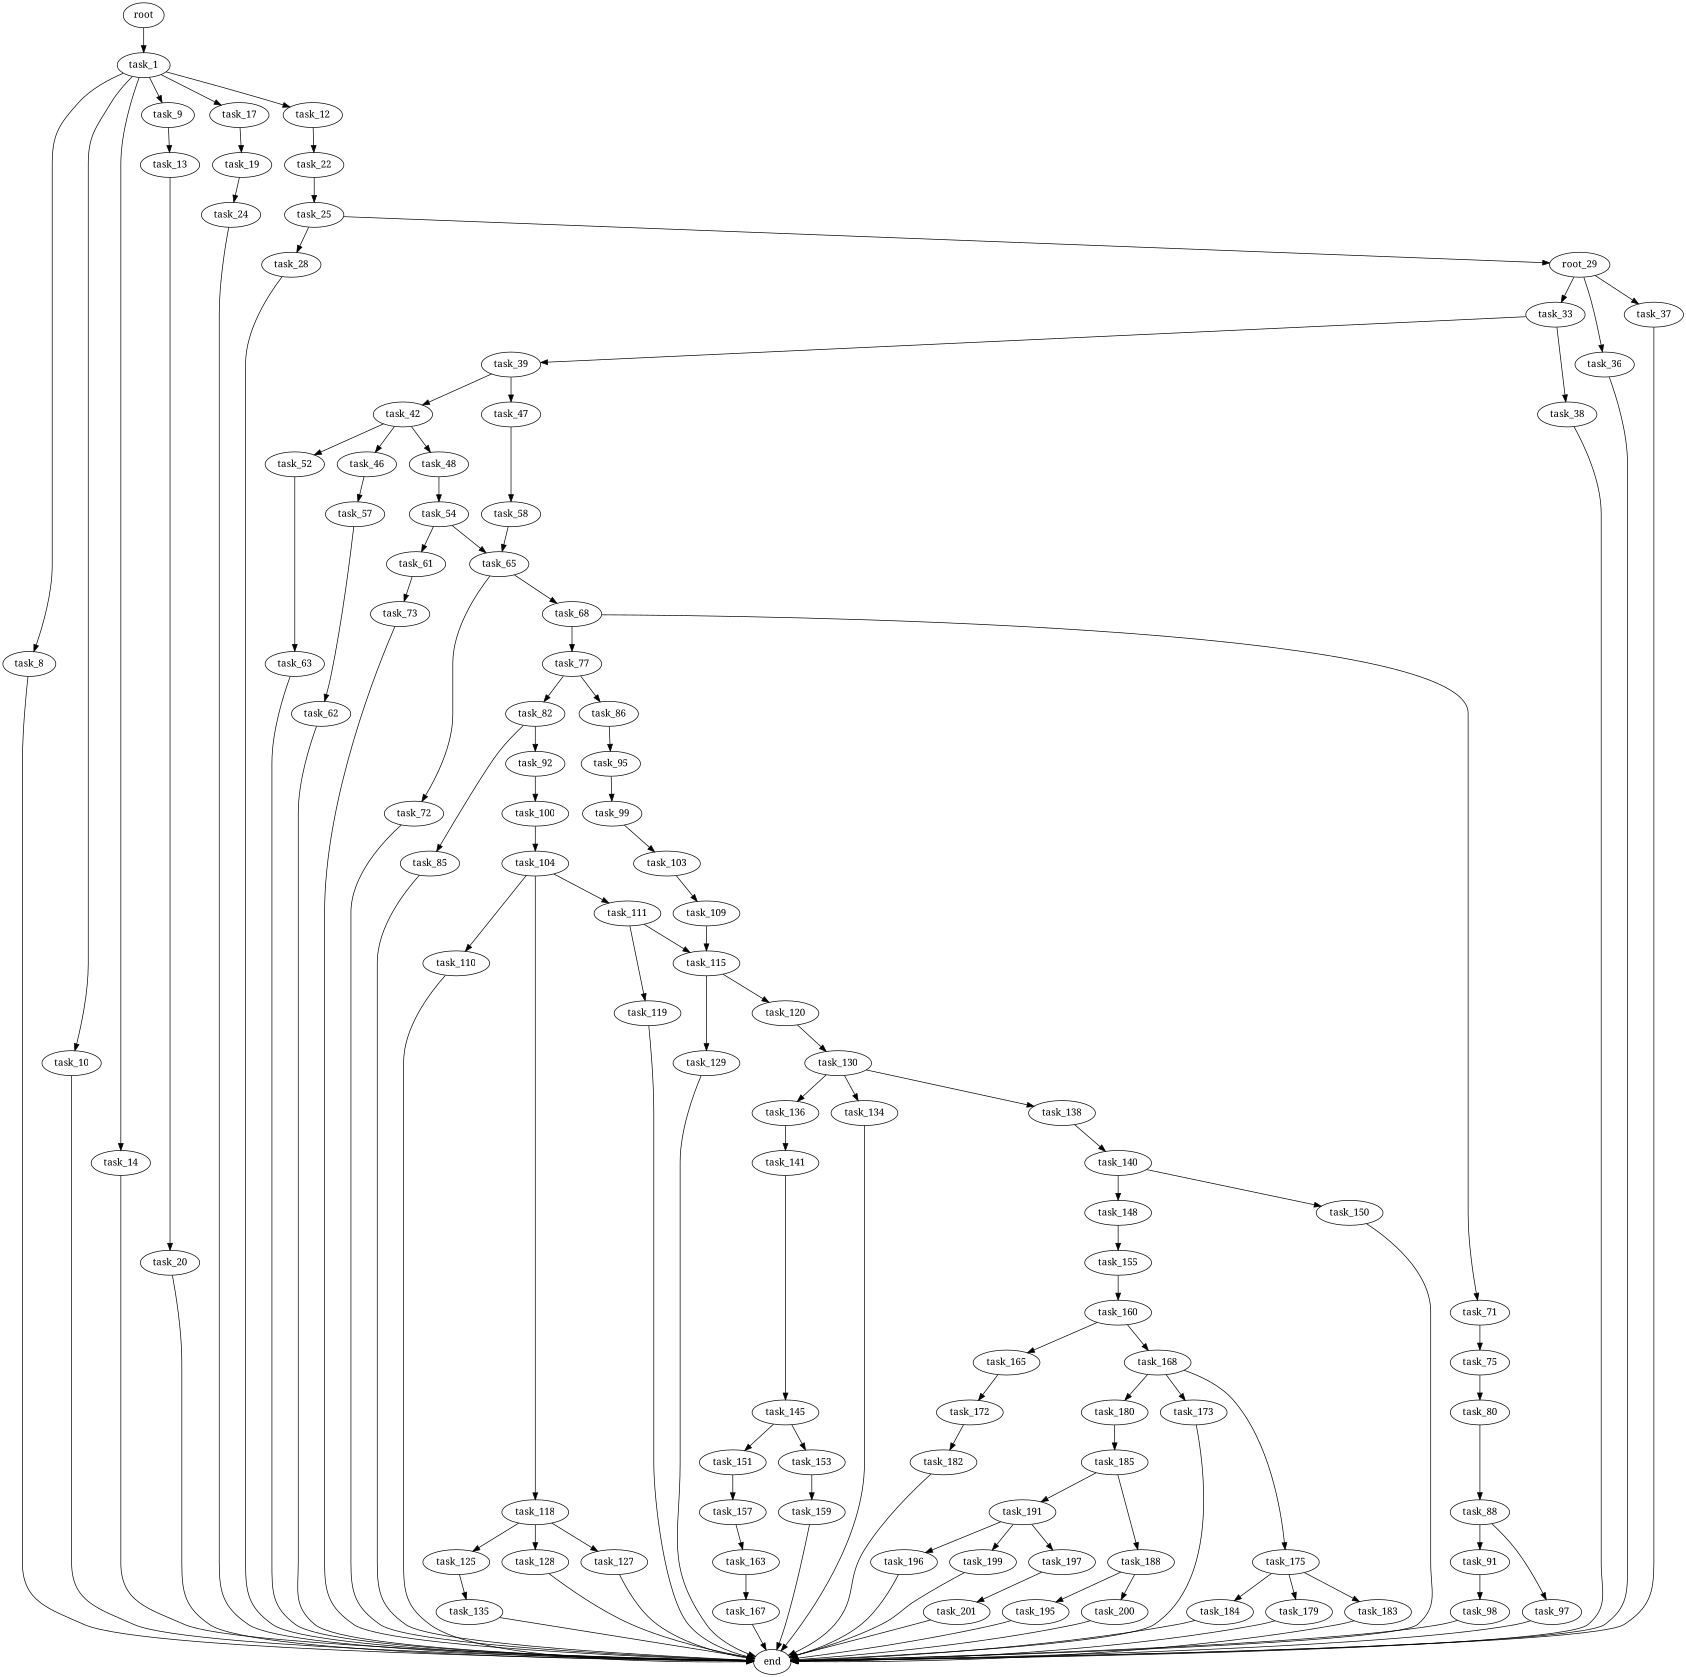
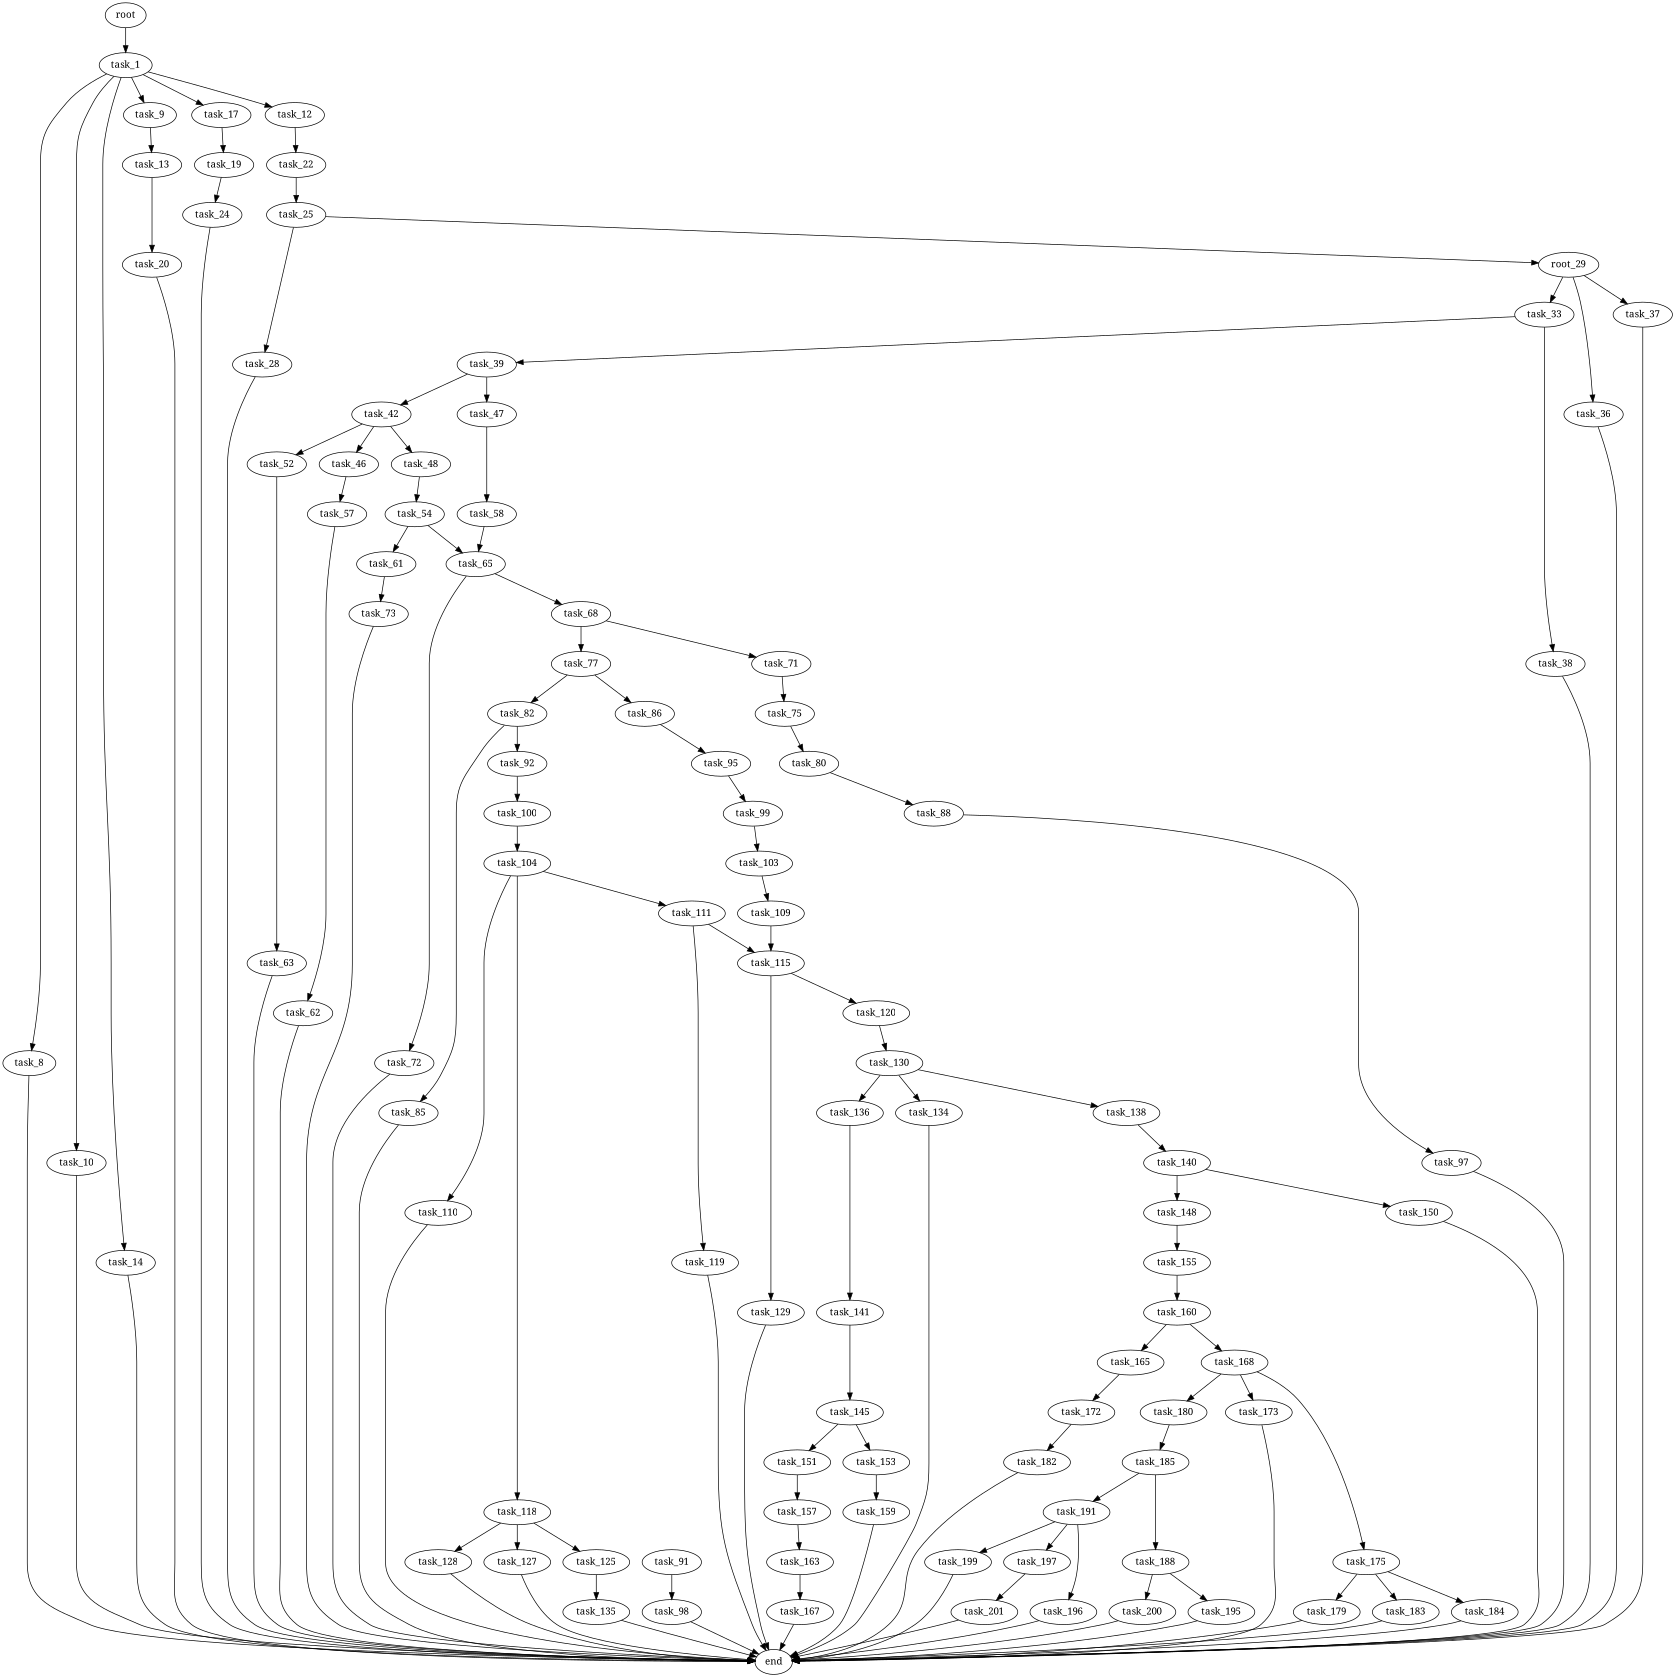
edge "task_88" -> "task_91": removed
